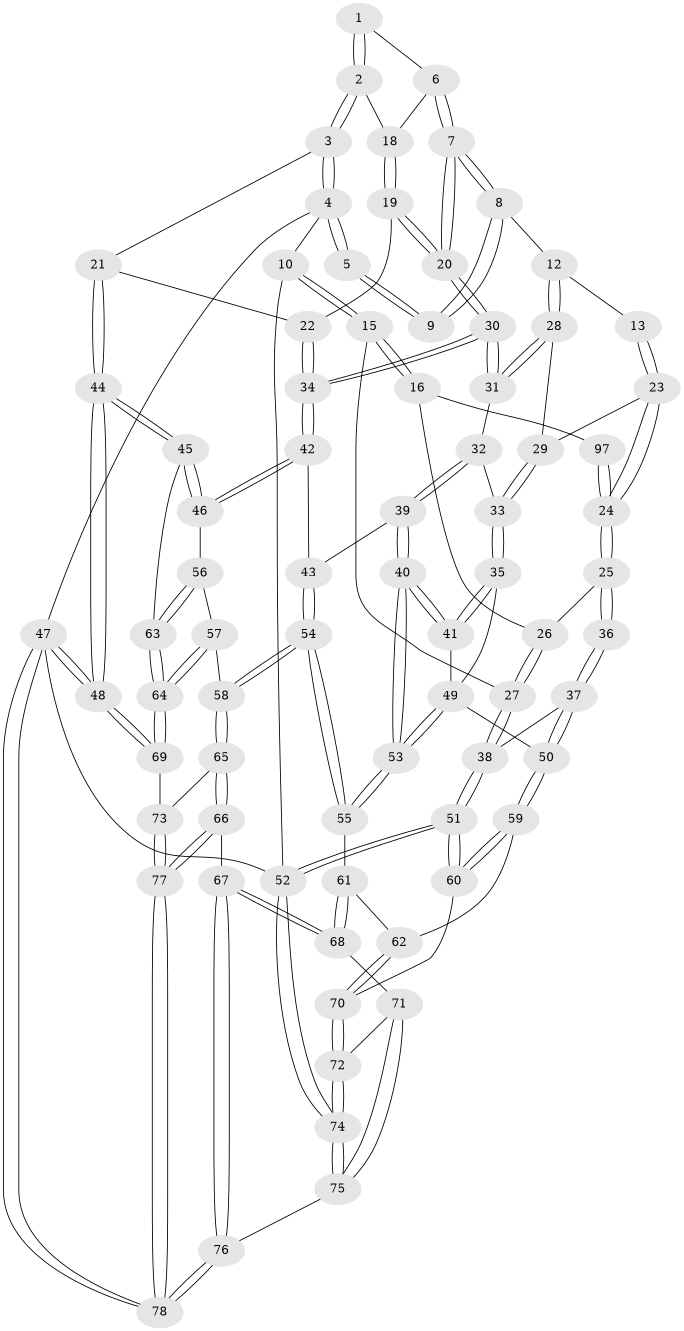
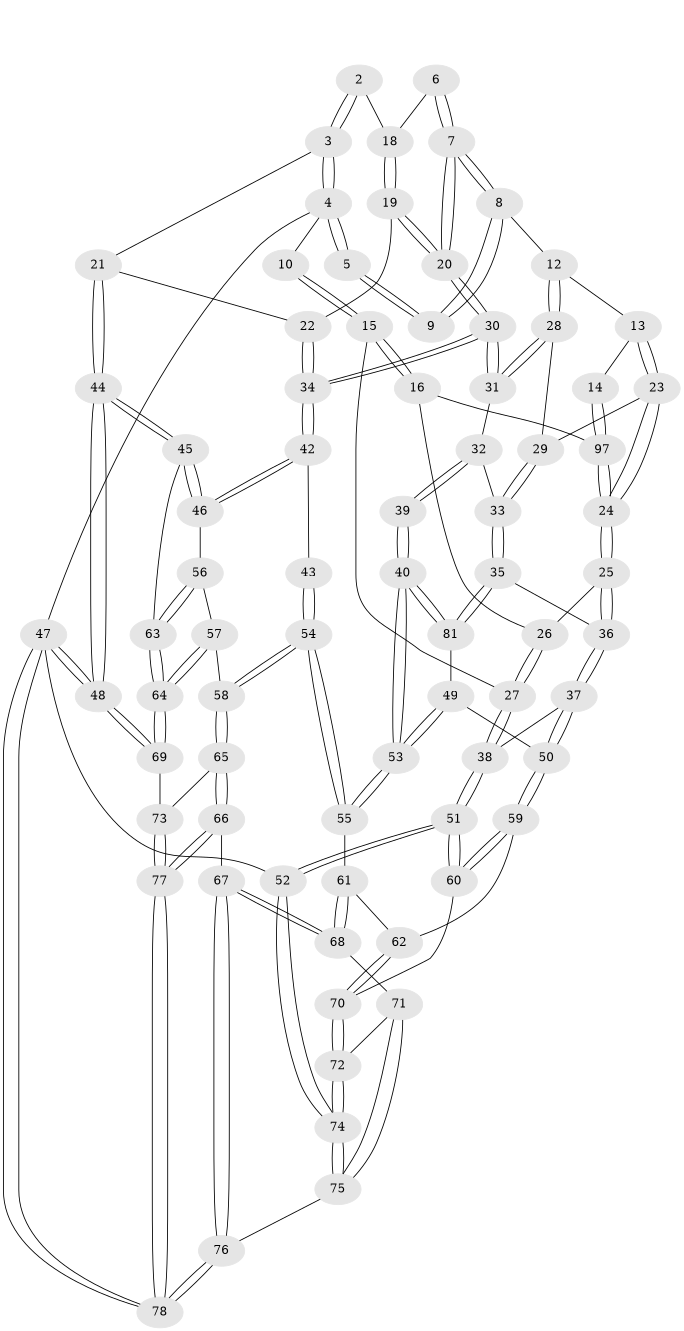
node "1": removed
node "14": added
edge "39" -- "43": removed
edge "10" -- "52": removed
node "41": label "41" -> "81"
edge "35" -- "49": now "35" -- "36"
